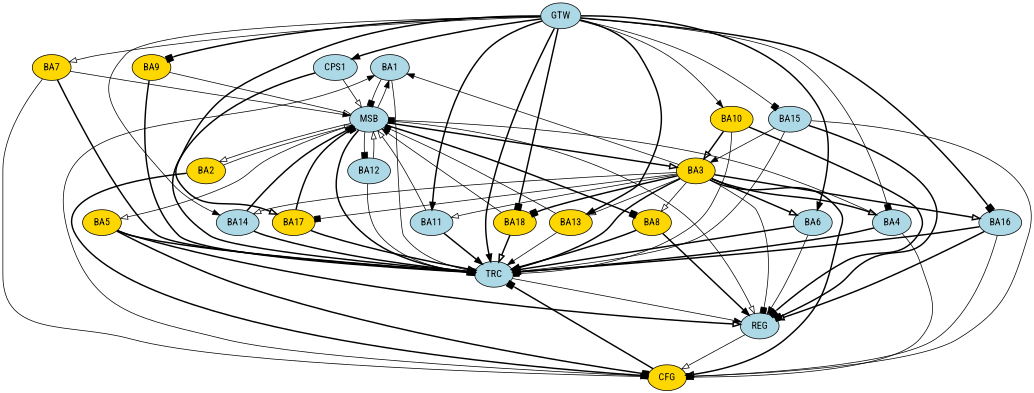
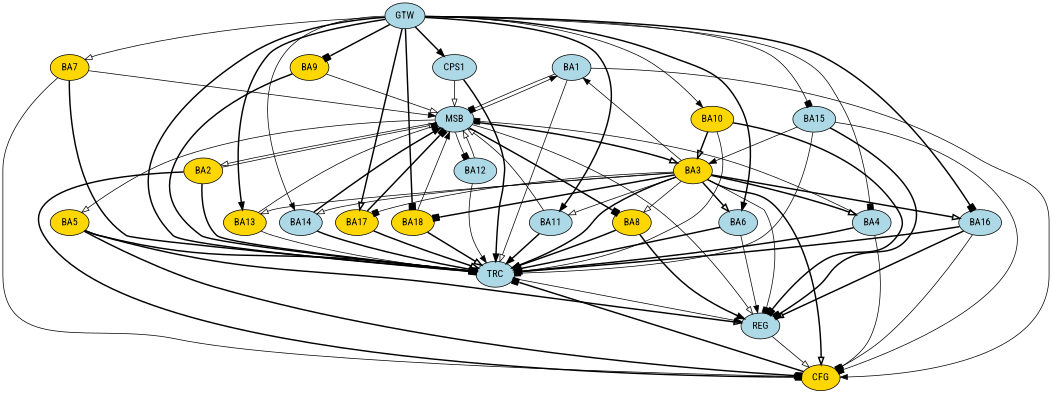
edge "MSB" -> "TRC": now "BA2" -> "TRC"
edge "CFG" -> "BA1": reversed
